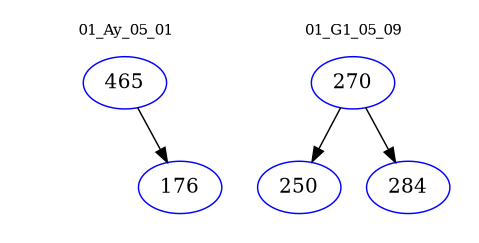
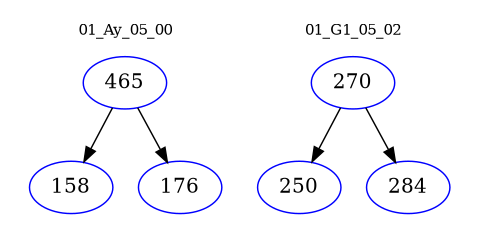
cluster "01_Ay_05_01": label "01_Ay_05_01" -> "01_Ay_05_00"
cluster "01_G1_05_09": label "01_G1_05_09" -> "01_G1_05_02"
node "158": added
